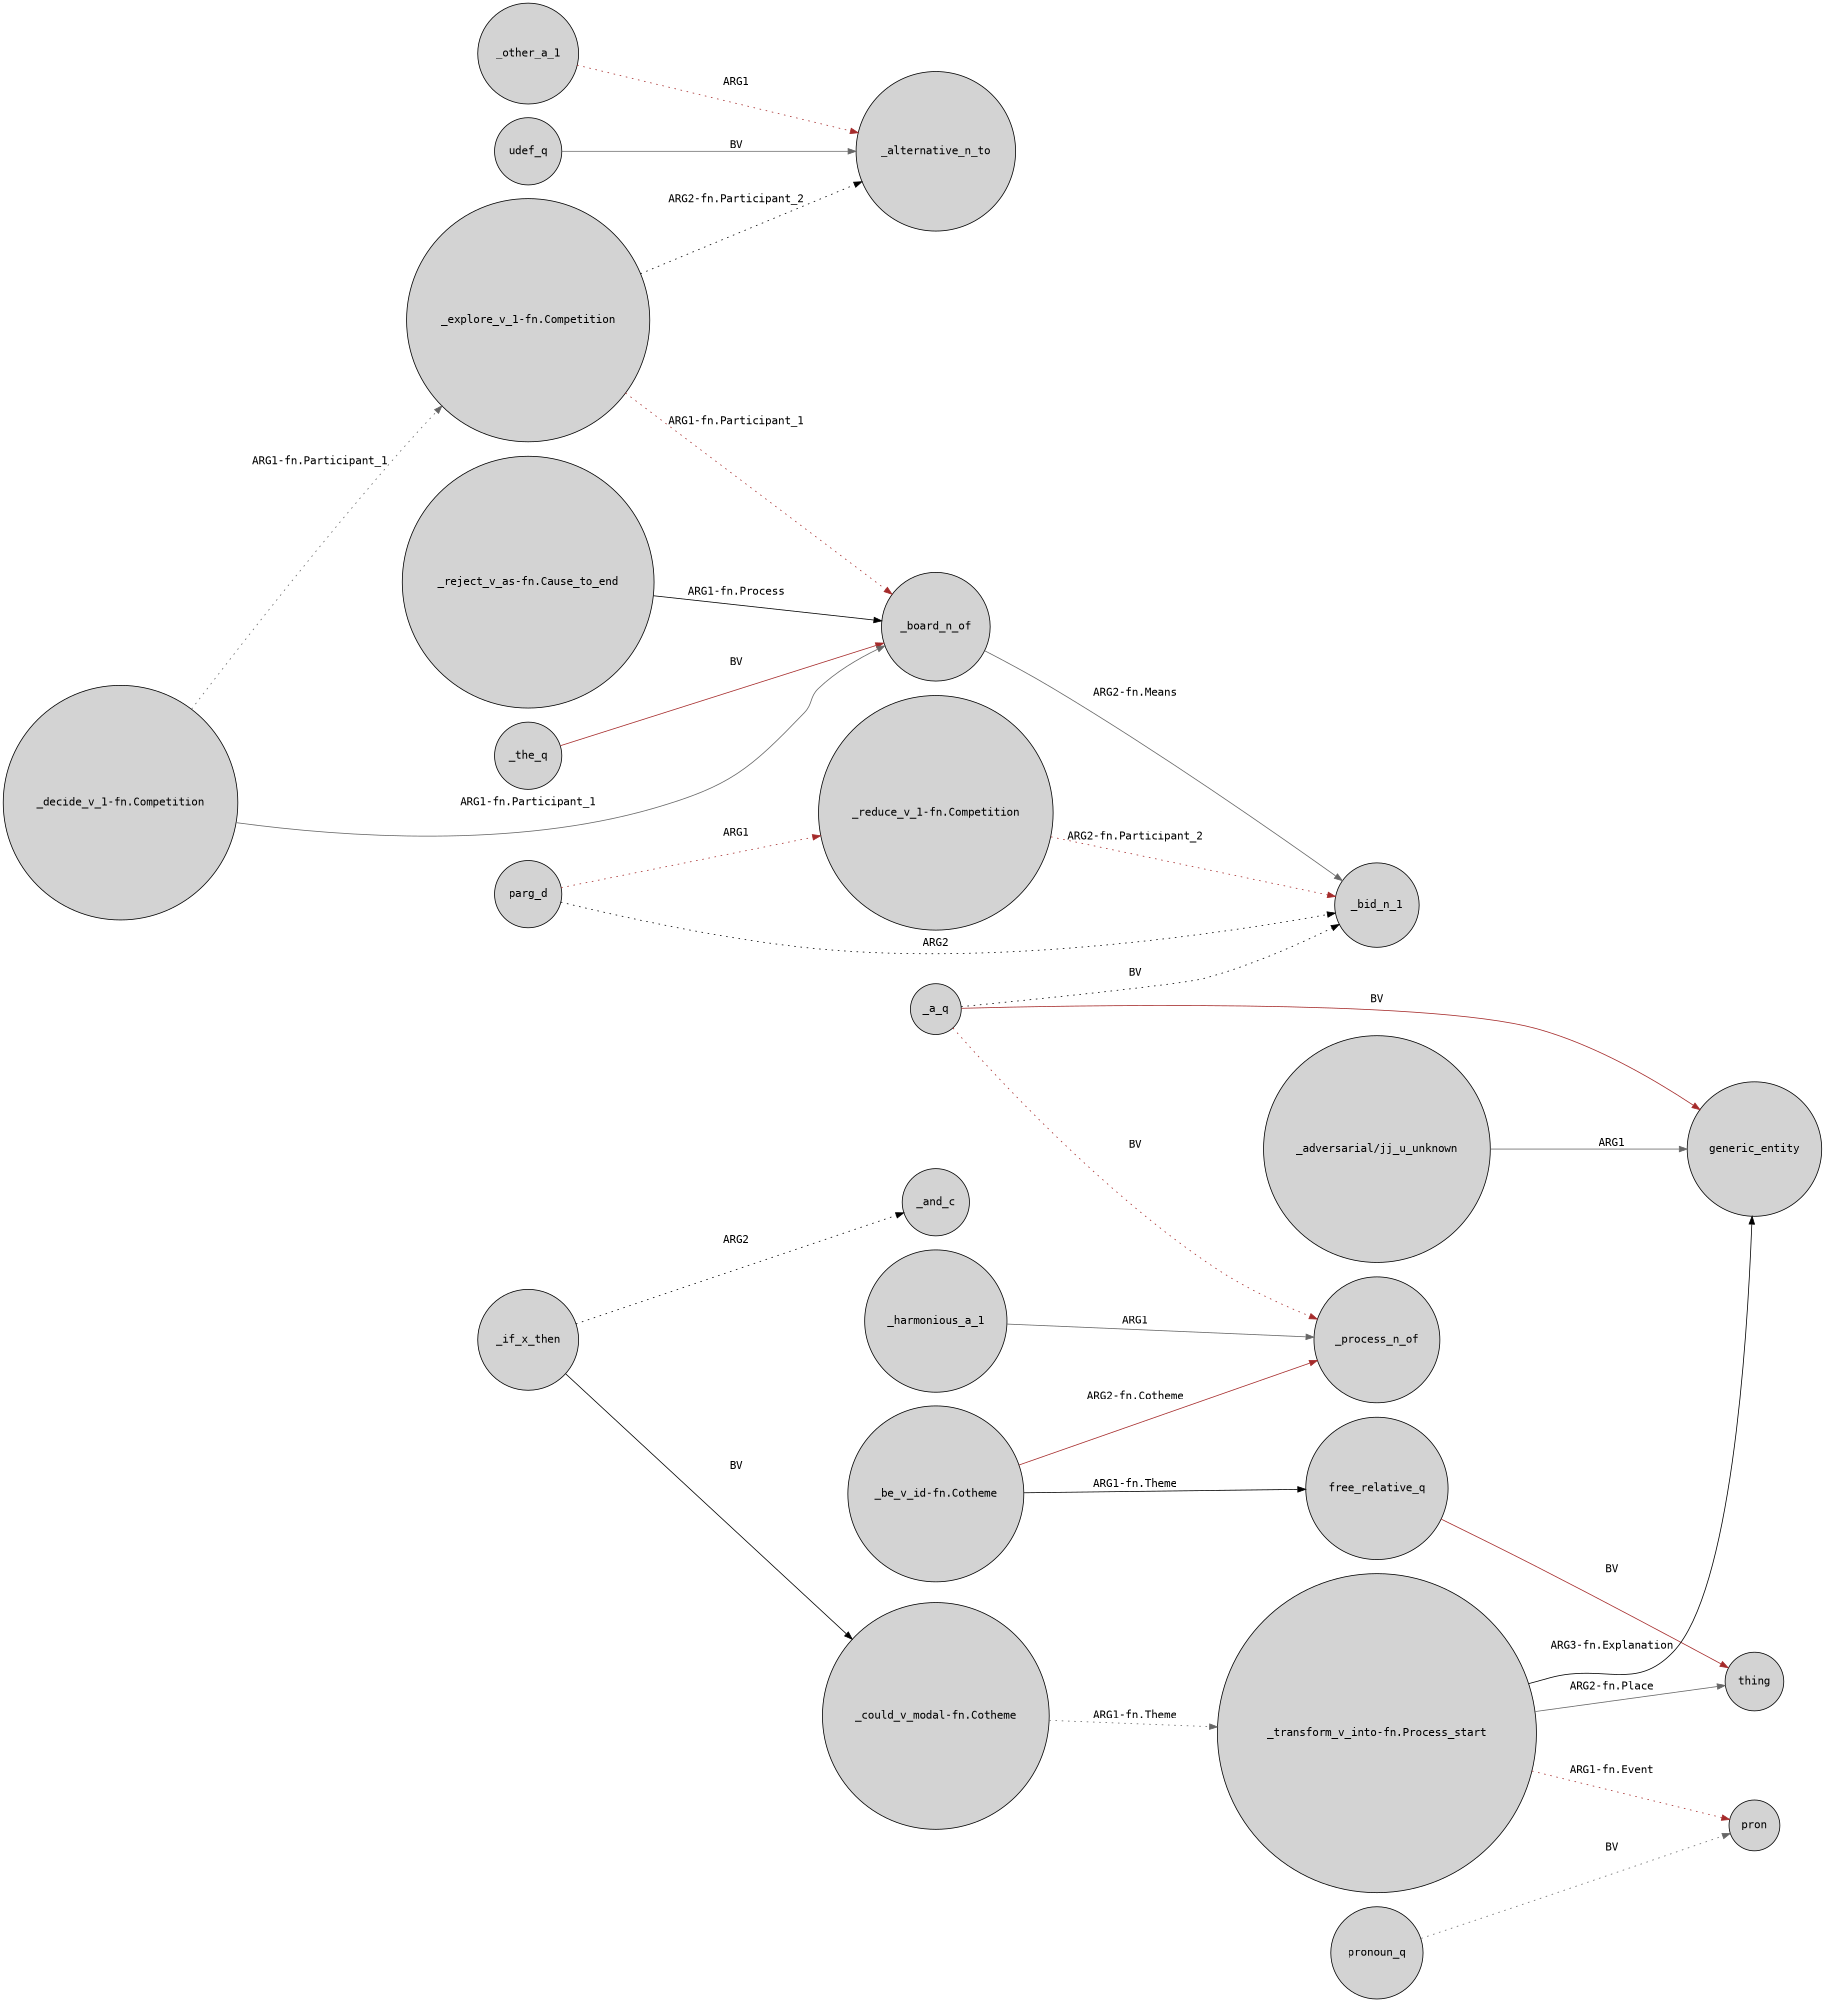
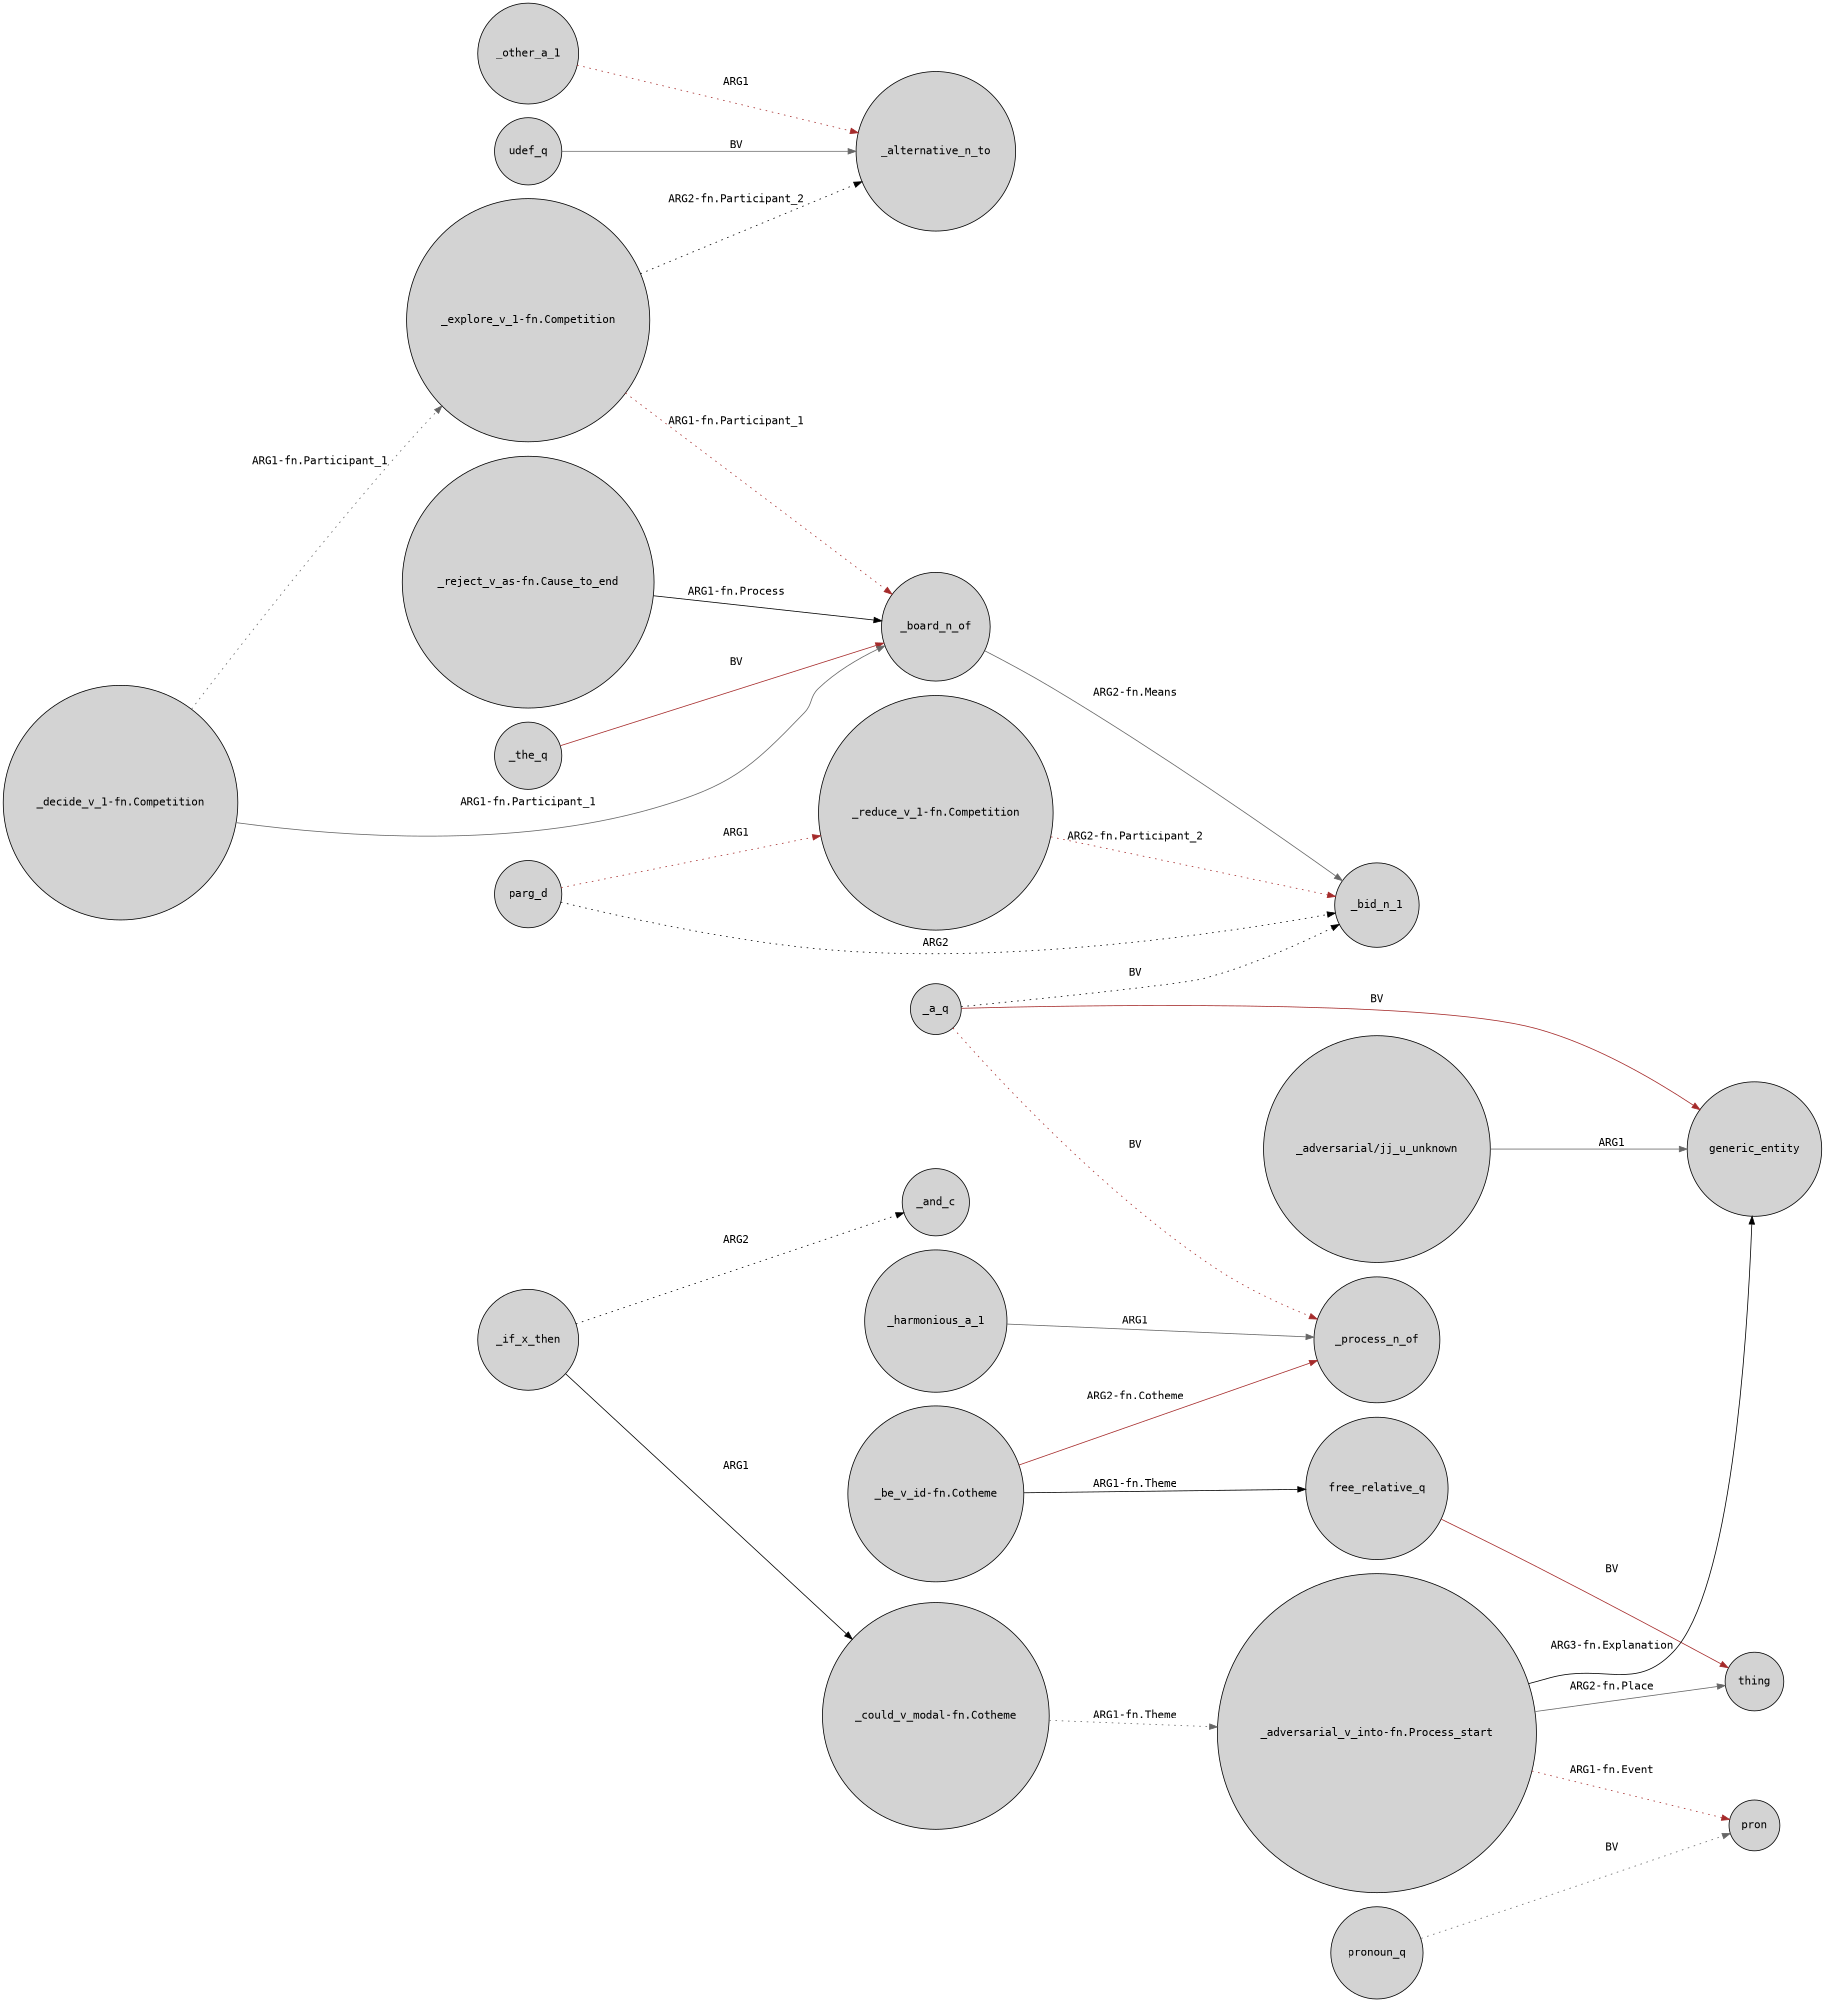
edge "_if_x_then" -> "_could_v_modal-fn.Cotheme": label "BV" -> "ARG1"
node "_transform_v_into-fn.Process_start": label "_transform_v_into-fn.Process_start" -> "_adversarial_v_into-fn.Process_start"
